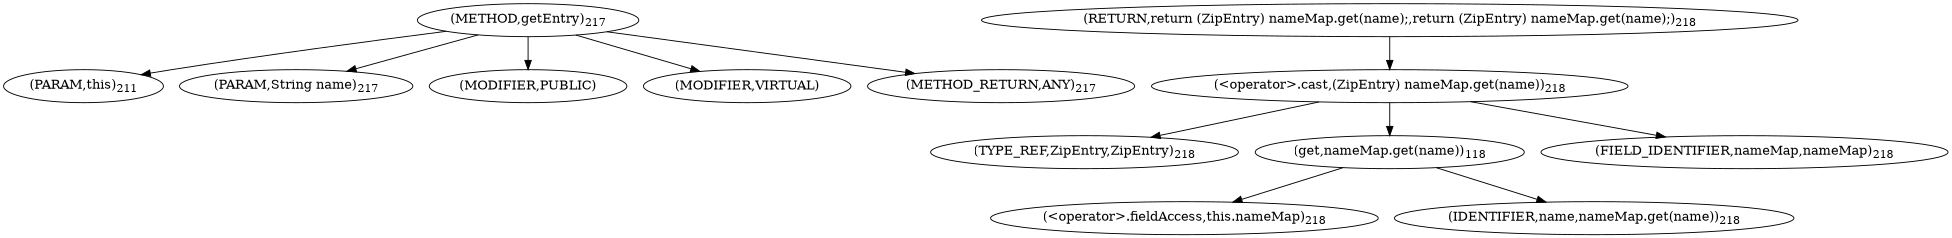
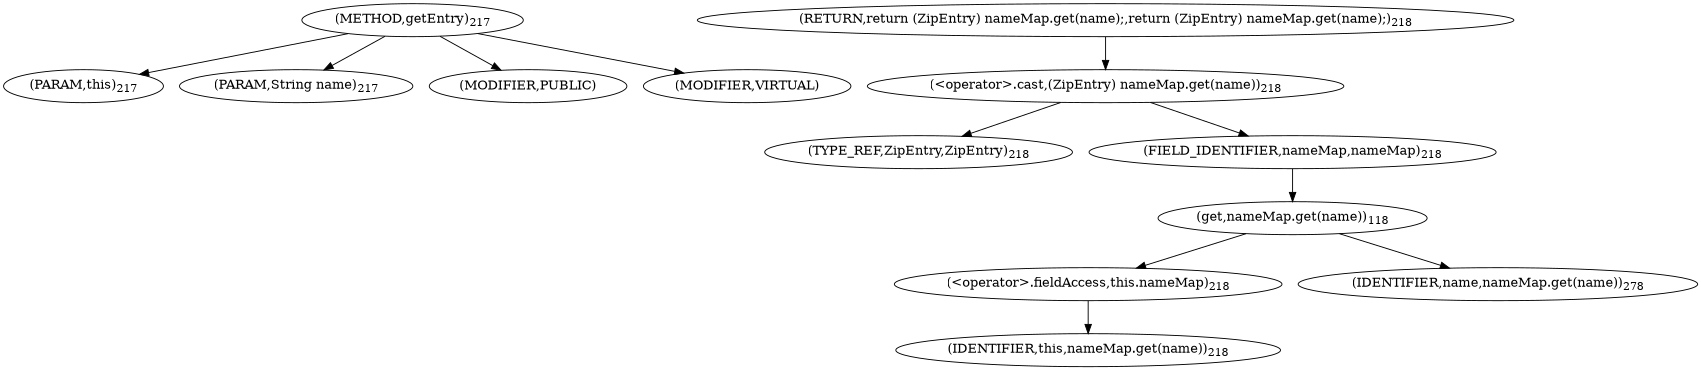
node "(PARAM,this)": text "211" -> "217"
node "(METHOD_RETURN,ANY)": removed
edge "(<operator>.cast,(ZipEntry) nameMap.get(name))" -> "(get,nameMap.get(name))": now "(FIELD_IDENTIFIER,nameMap,nameMap)" -> "(get,nameMap.get(name))"
node "(IDENTIFIER,name,nameMap.get(name))": text "218" -> "278"
node "(IDENTIFIER,this,nameMap.get(name))": added
